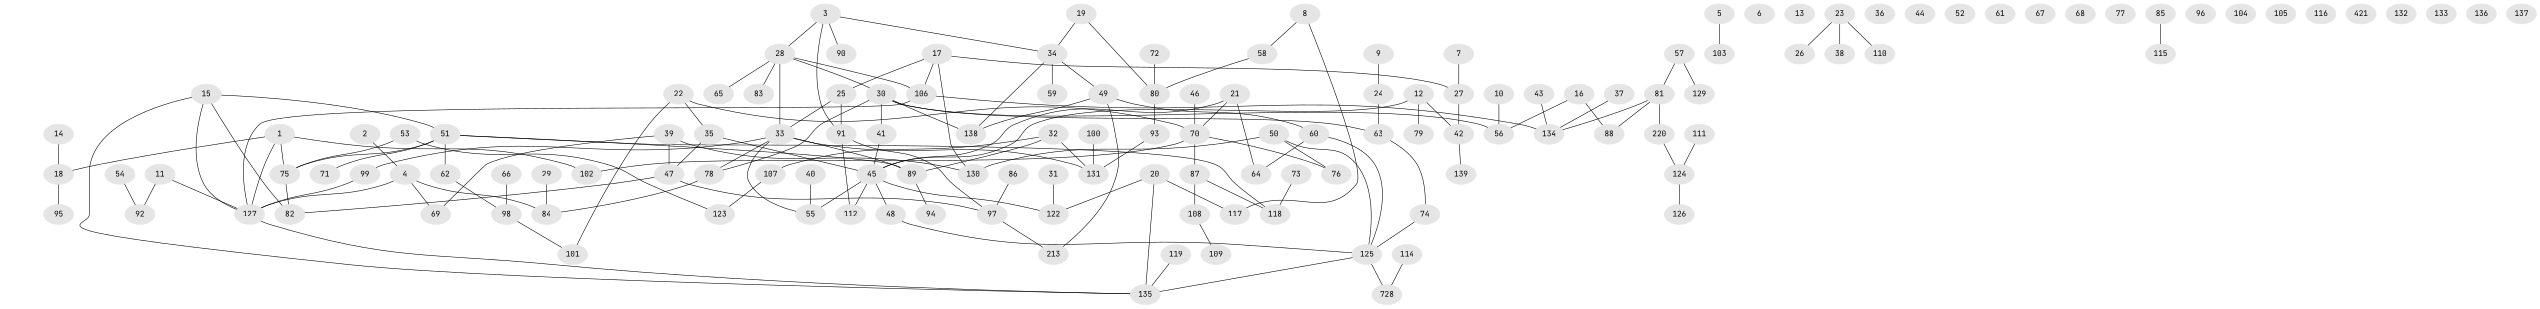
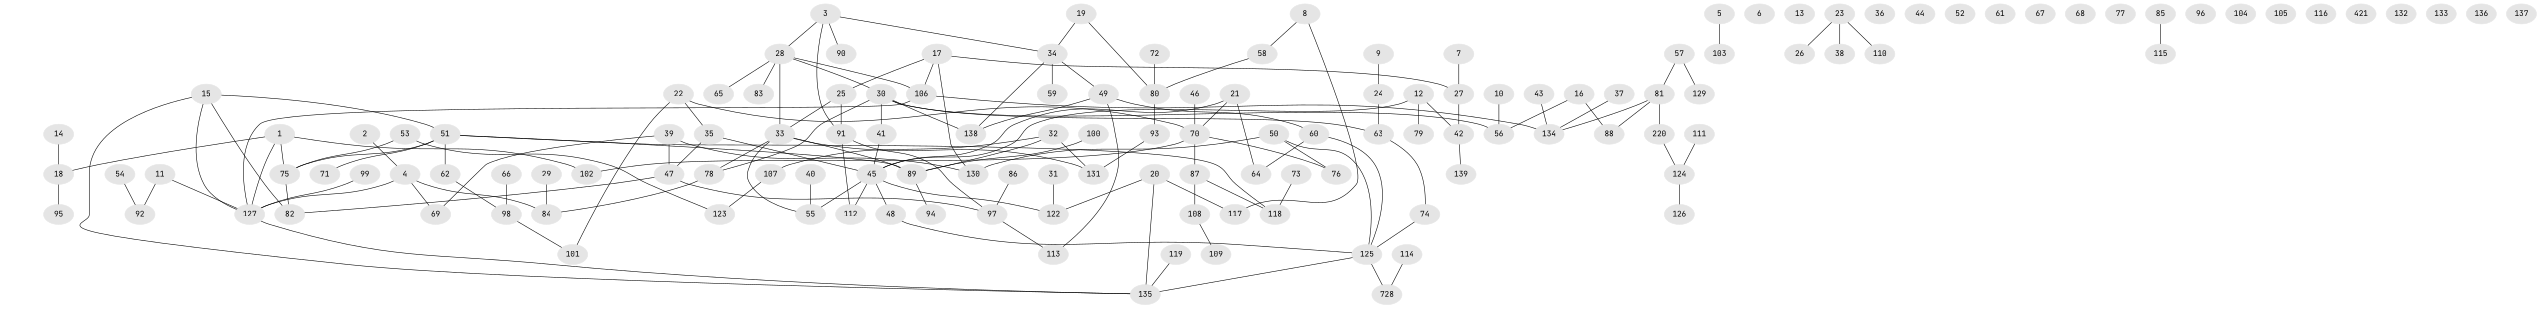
edge "33" -- "99": removed
edge "100" -- "131": now "100" -- "89"
node "213": label "213" -> "113"
